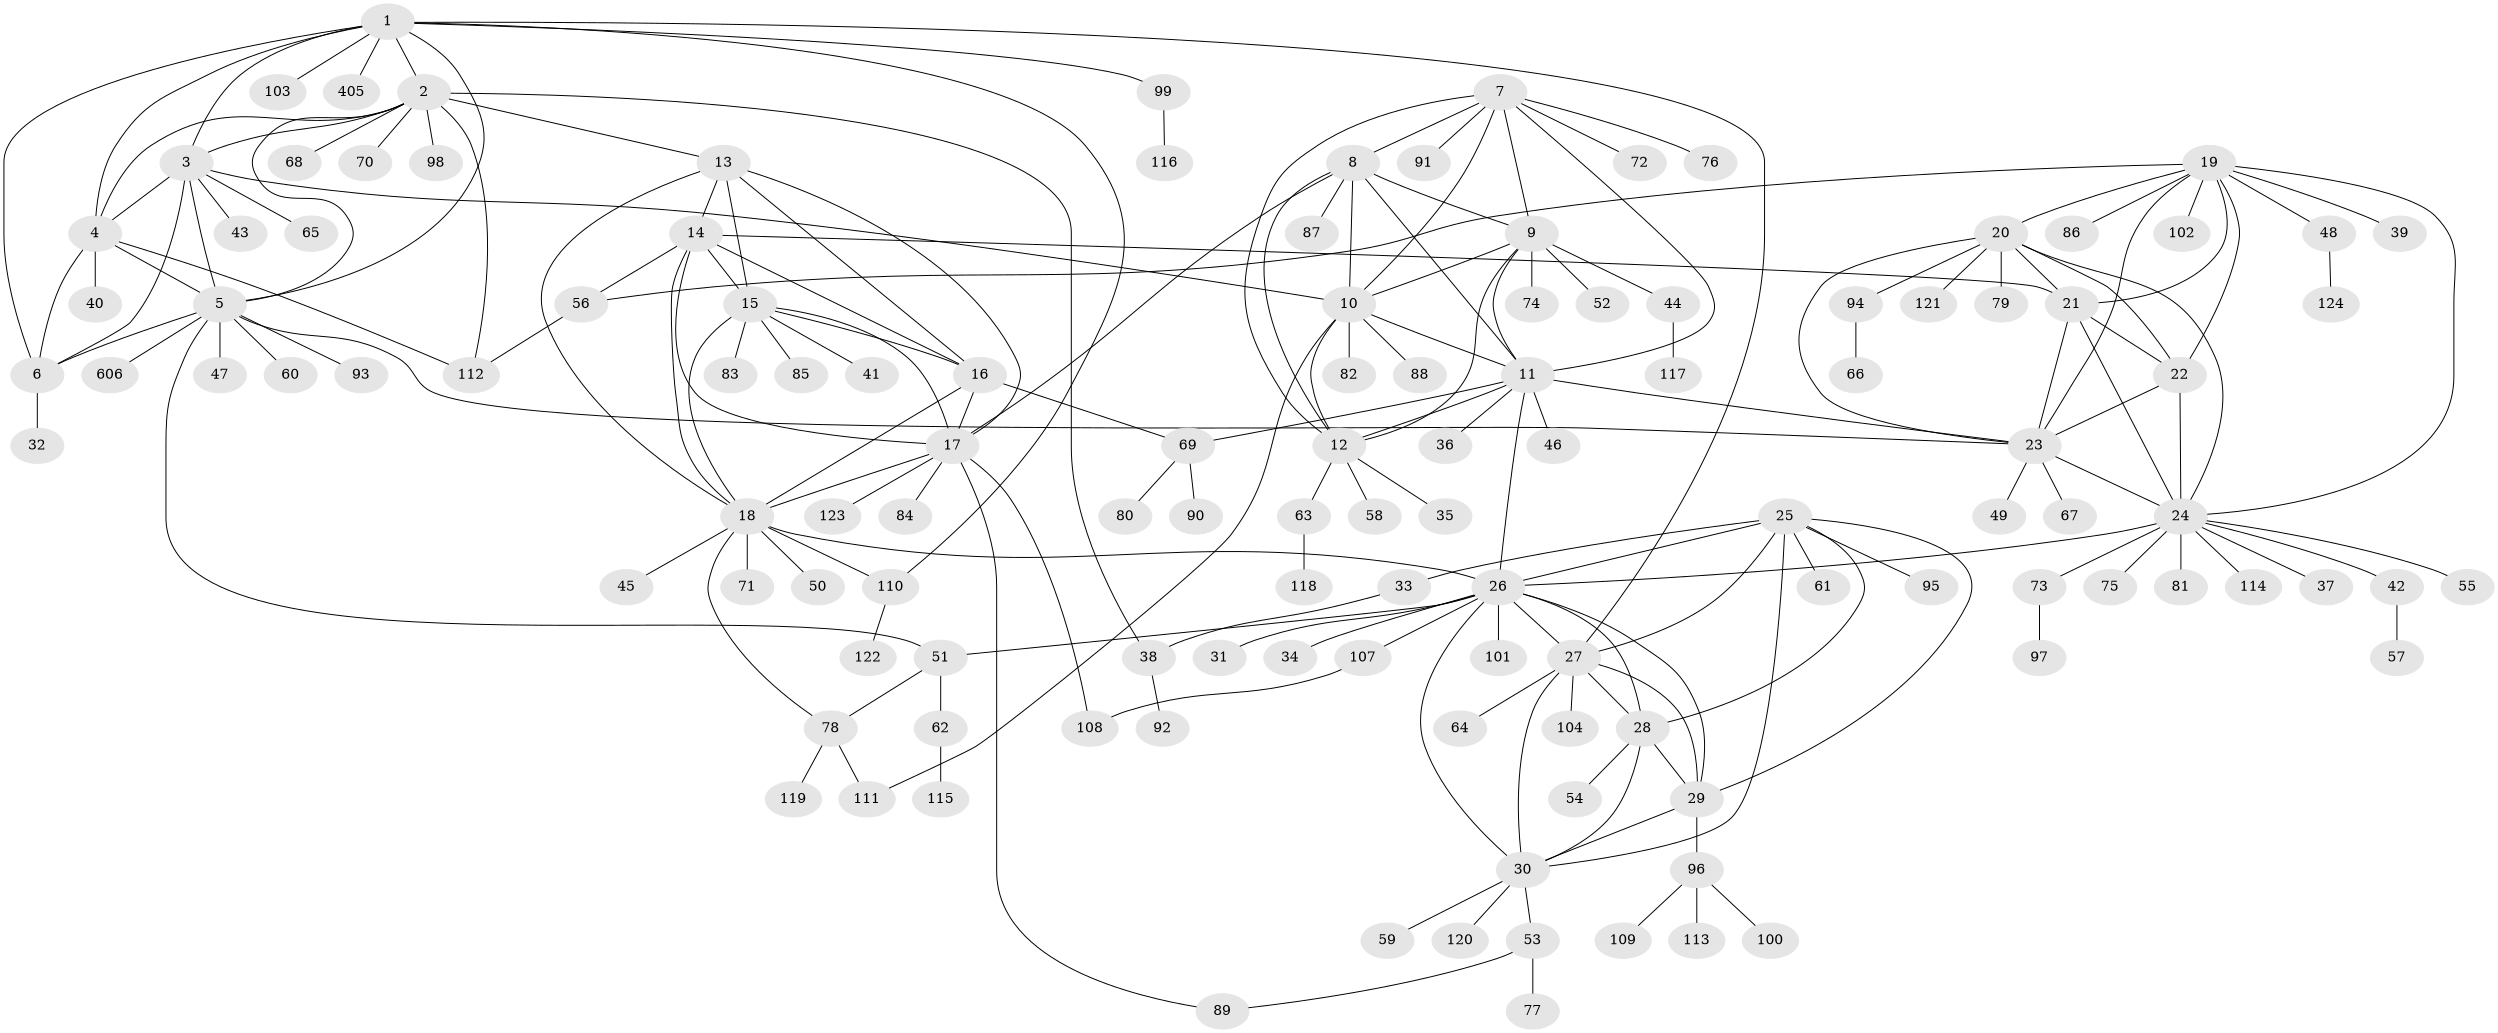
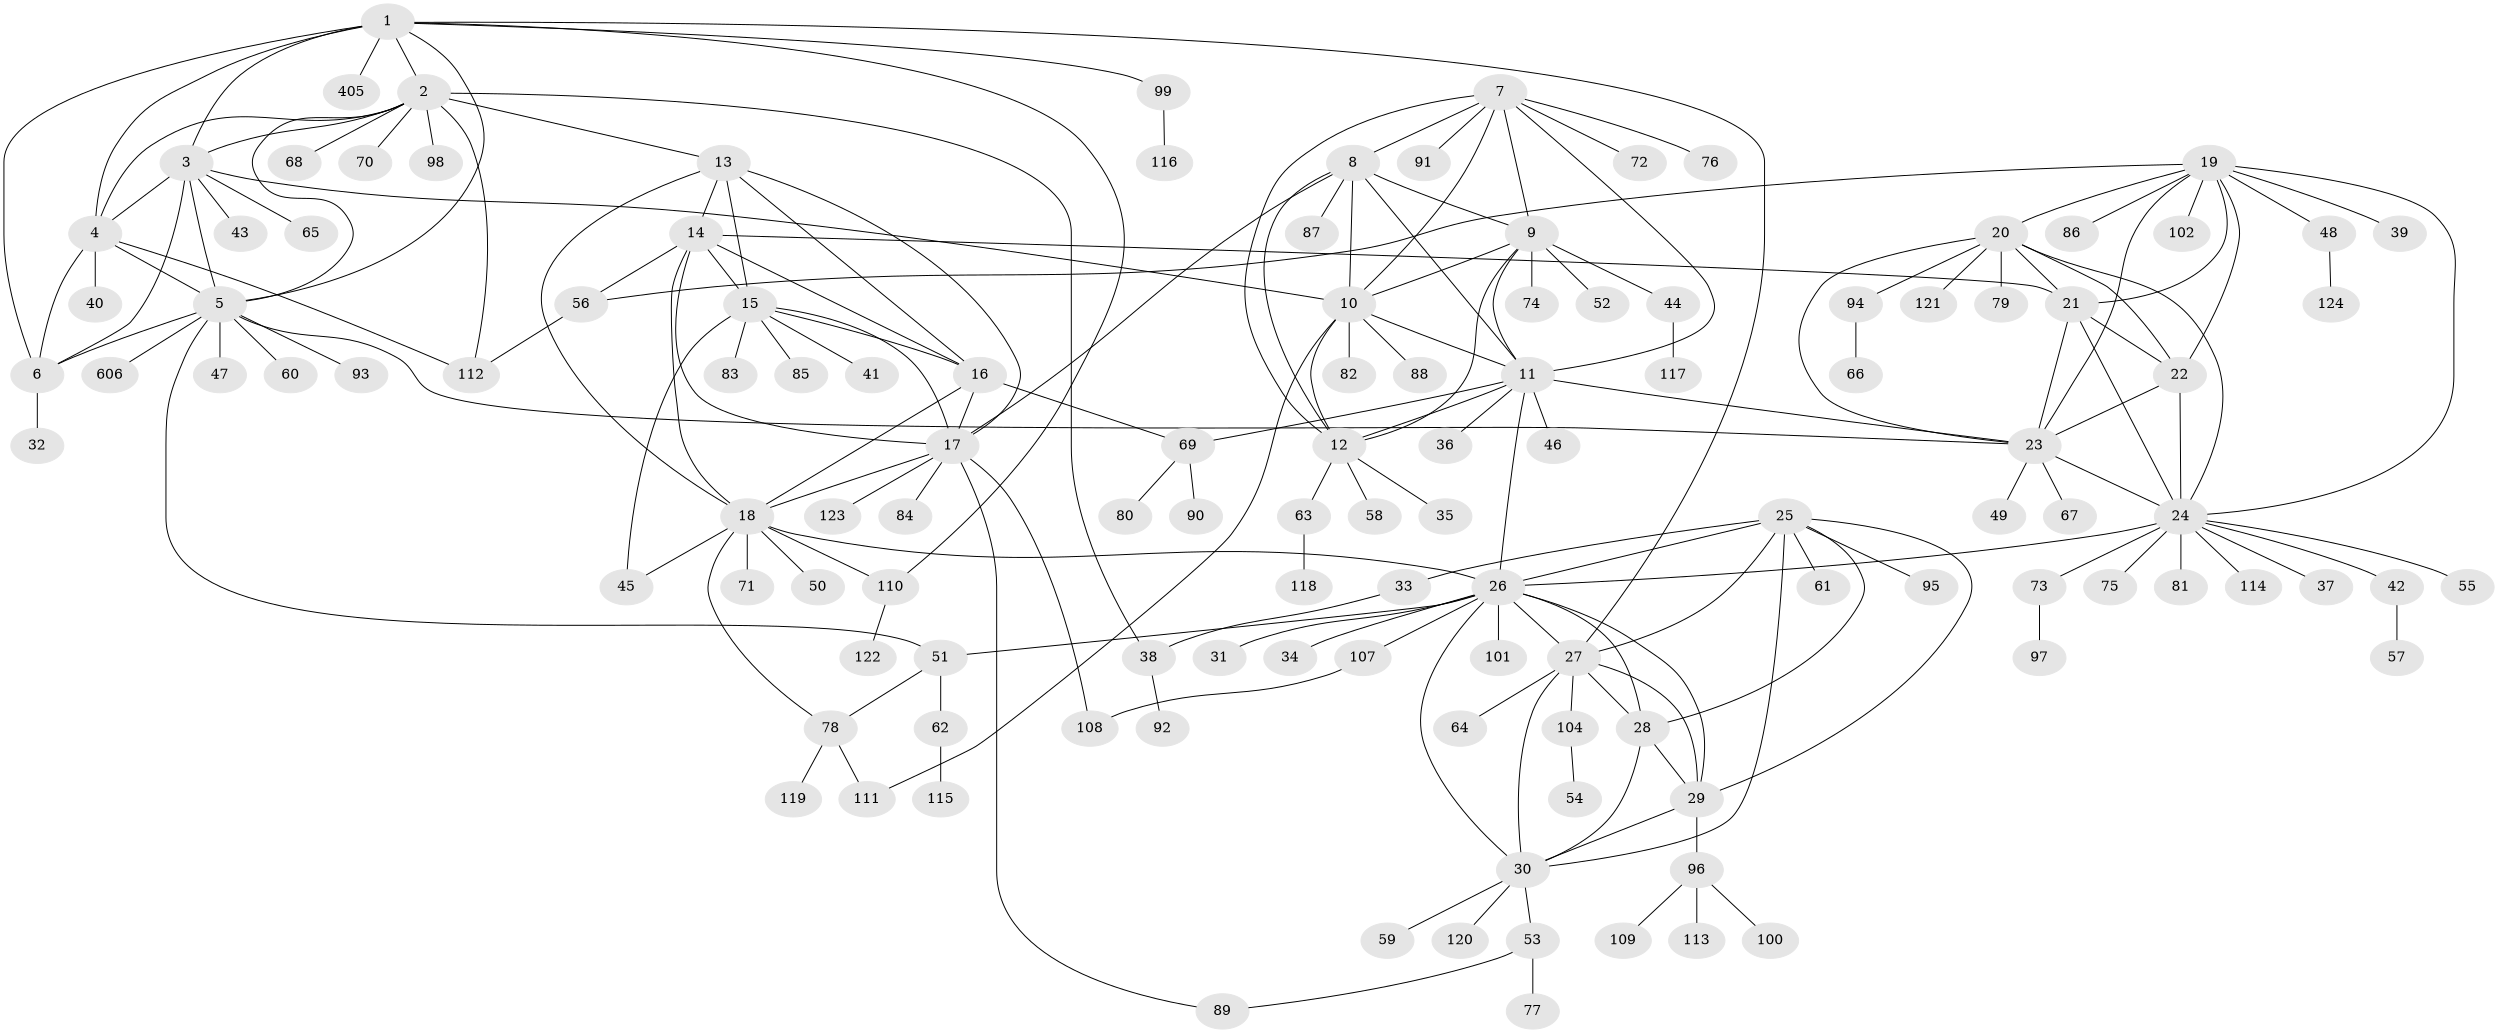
node "103": removed
edge "15" -- "18": now "15" -- "45"
edge "28" -- "54": now "104" -- "54"
